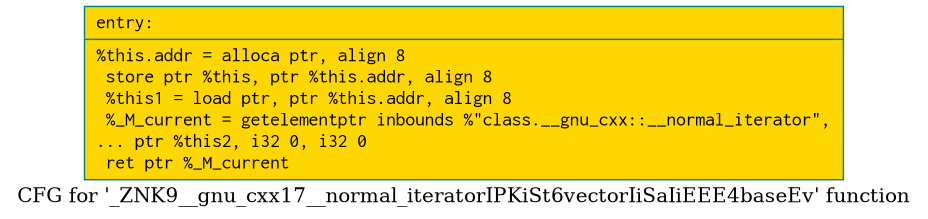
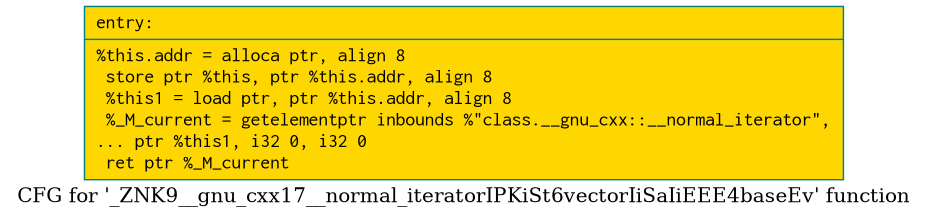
node "entry:": text "... ptr %this2, i32 0, i32 0" -> "... ptr %this1, i32 0, i32 0"
